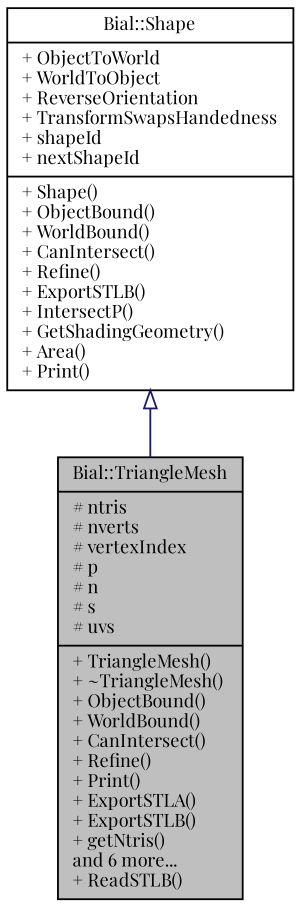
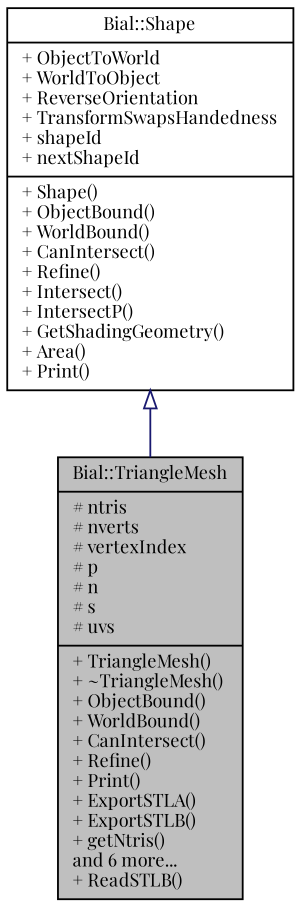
node "Bial::Shape": text "+ ExportSTLB()" -> "+ Intersect()"
